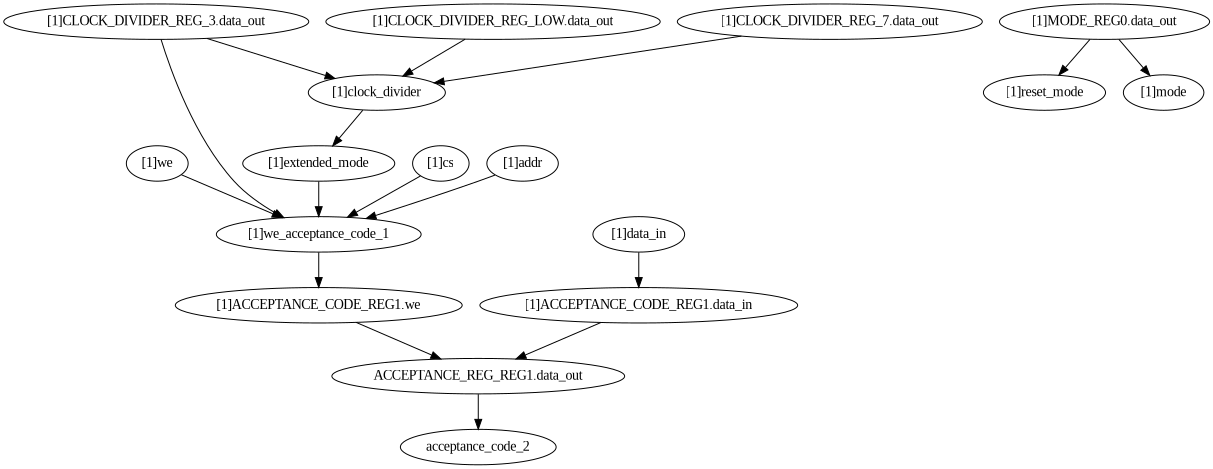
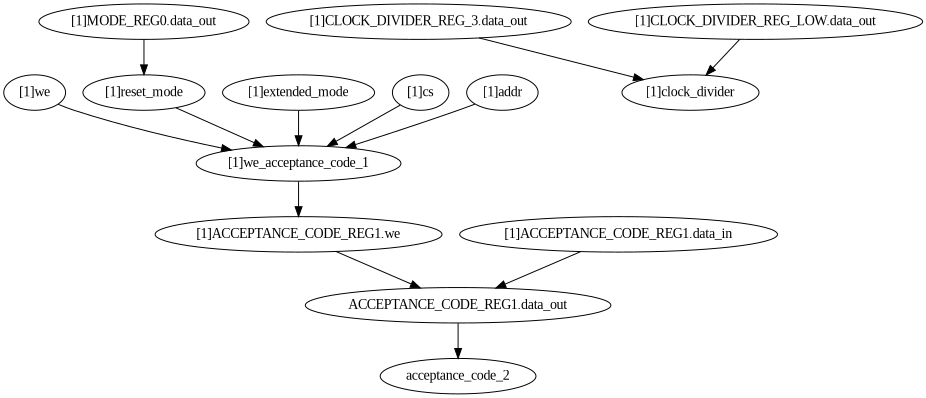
node "[1]CLOCK_DIVIDER_REG_7.data_out": removed
node "[1]mode": removed
edge "[1]clock_divider" -> "[1]extended_mode": removed
edge "[1]CLOCK_DIVIDER_REG_3.data_out" -> "[1]we_acceptance_code_1": now "[1]reset_mode" -> "[1]we_acceptance_code_1"
node "[1]data_in": removed
node "ACCEPTANCE_REG_REG1.data_out": label "ACCEPTANCE_REG_REG1.data_out" -> "ACCEPTANCE_CODE_REG1.data_out"
